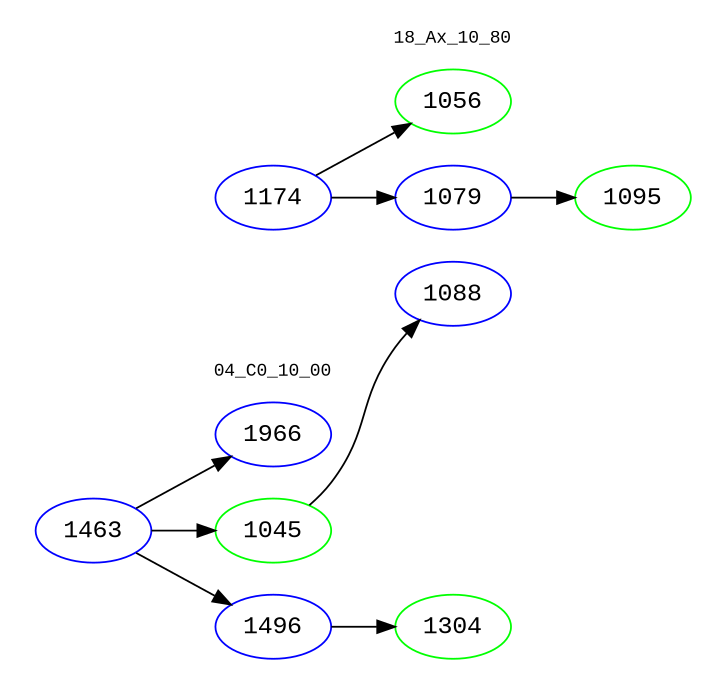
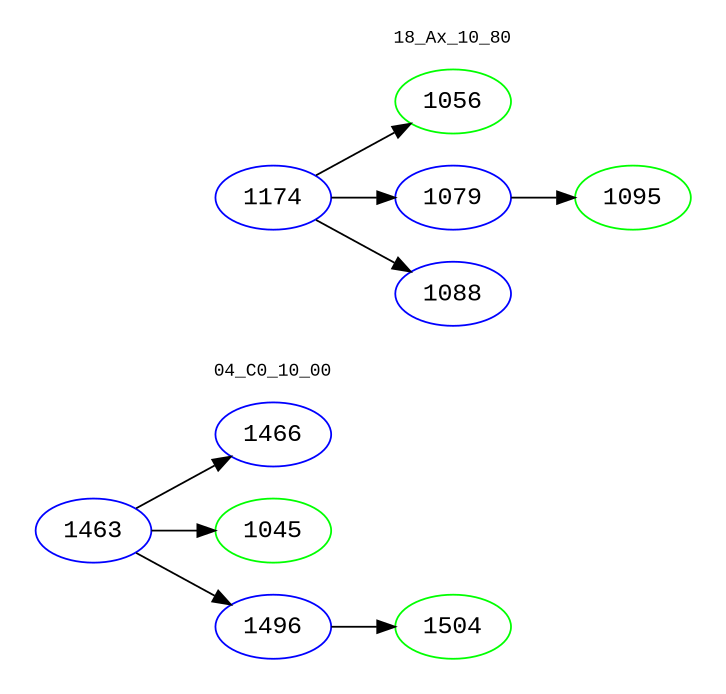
edge "1045" -> "1088": now "1174" -> "1088"
node "1966": label "1966" -> "1466"
node "1304": label "1304" -> "1504"
